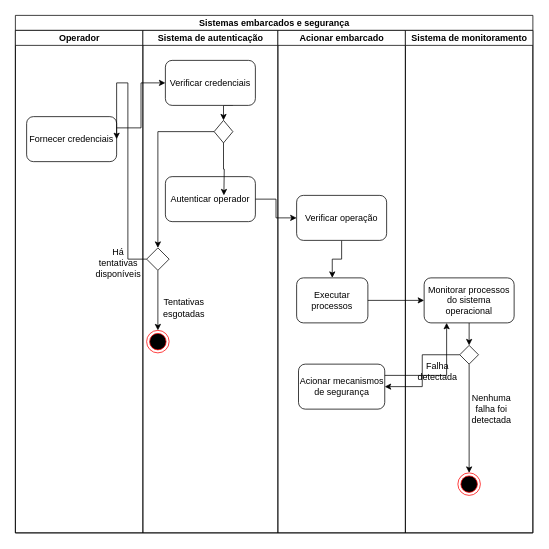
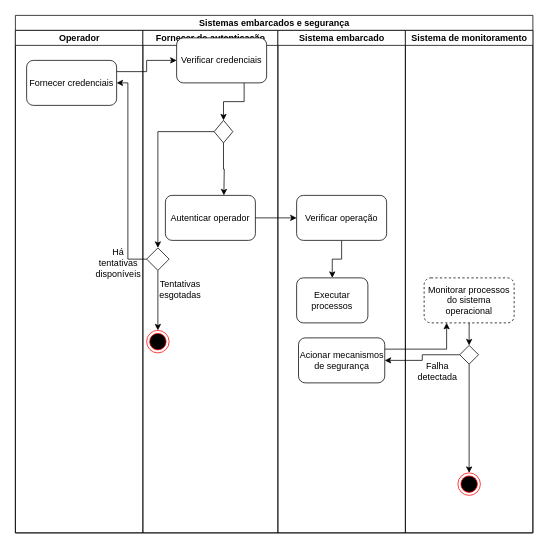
node "Sistema de autenticação": label "Sistema de autenticação" -> "Fornecer de autenticação"
node "Acionar embarcado": label "Acionar embarcado" -> "Sistema embarcado"
node "Verificar credenciais": moved (210, 83) -> (222, 60)
node "Fornecer credenciais": moved (72, 139) -> (72, 83)
node "Autenticar operador": moved (210, 199) -> (210, 218)
edge "Executar processos" -> "Monitorar processos do sistema operacional": removed
node "Monitorar processos do sistema operacional": style solid -> dashed
node "Tentativas esgotadas": moved (184, 308) -> (180, 289)
node "Acionar mecanismos de segurança": moved (342, 387) -> (342, 360)
node "Nenhuma falha foi detectada": removed
